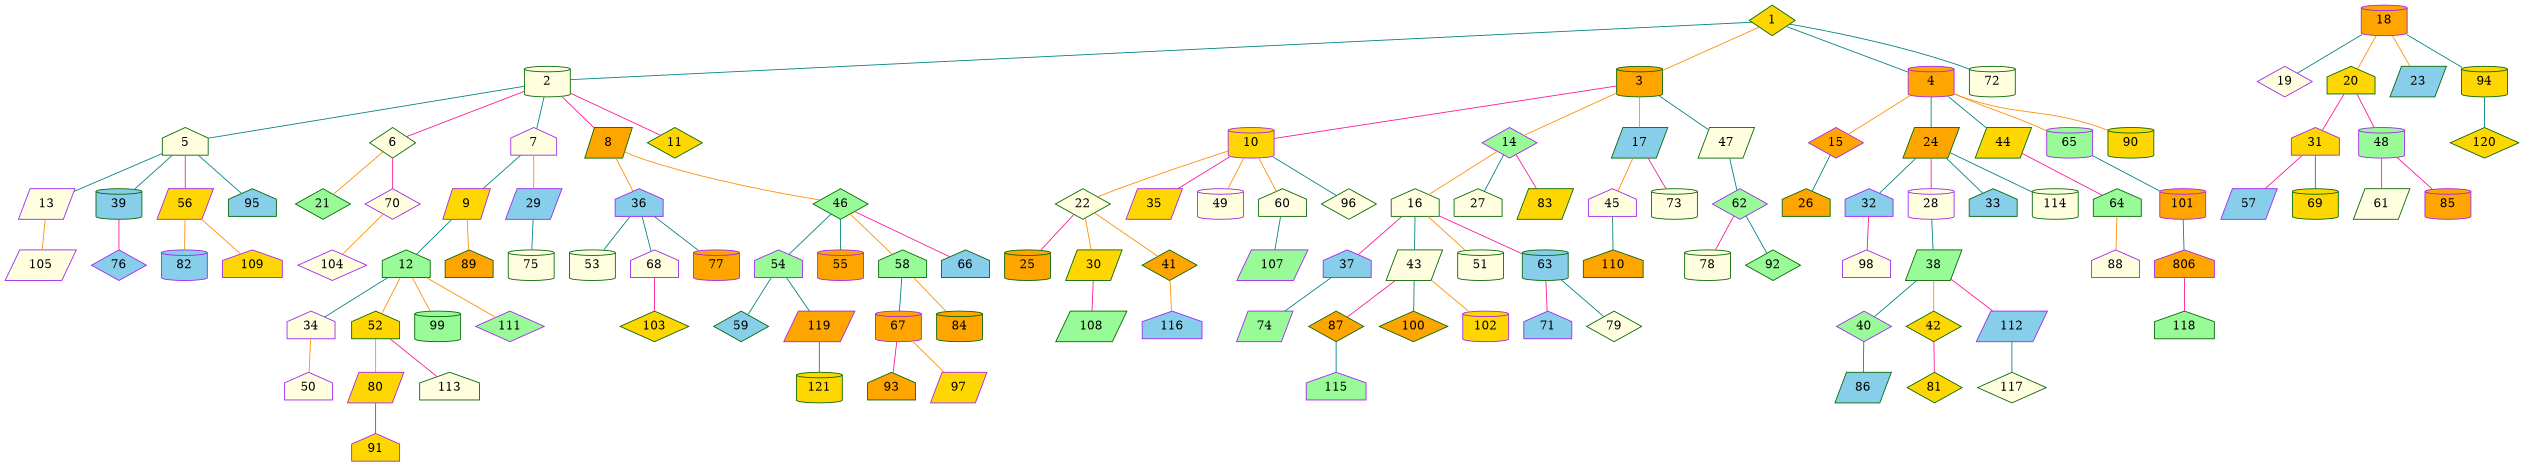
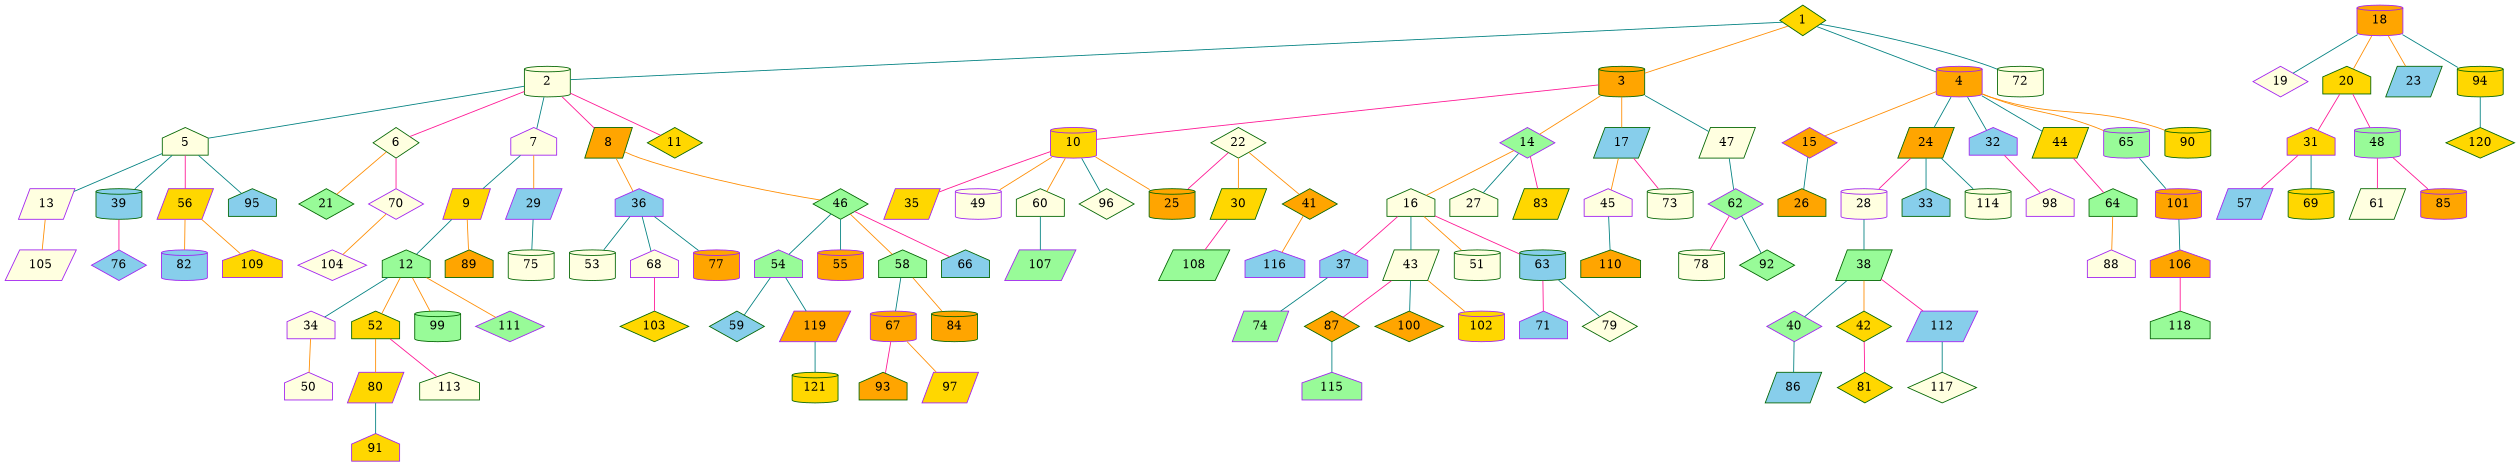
edge "10" -- "22": now "10" -- "25"
edge "24" -- "32": now "4" -- "32"
node "806": label "806" -> "106"
